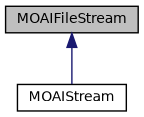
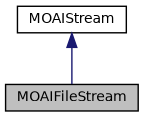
edge "MOAIStream" -> "MOAIFileStream": reversed
